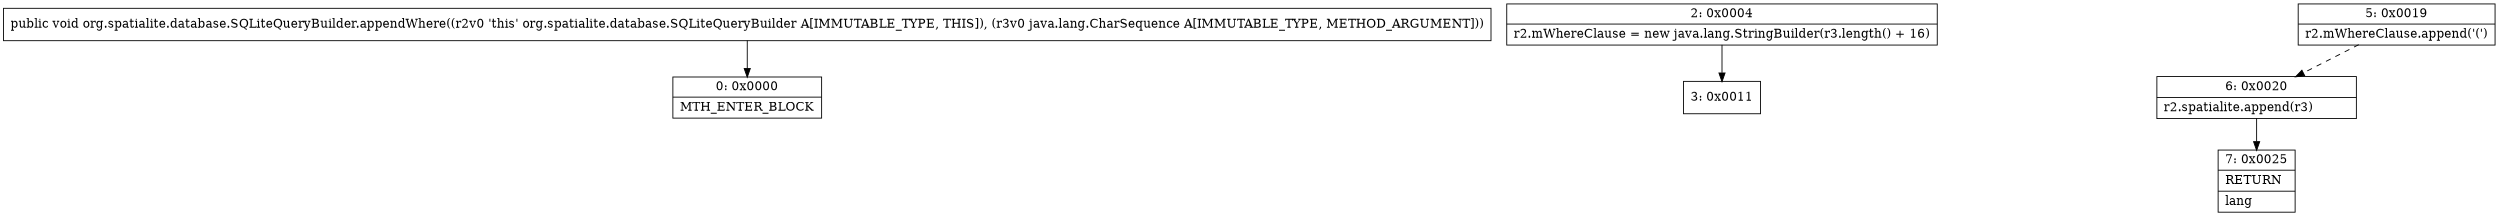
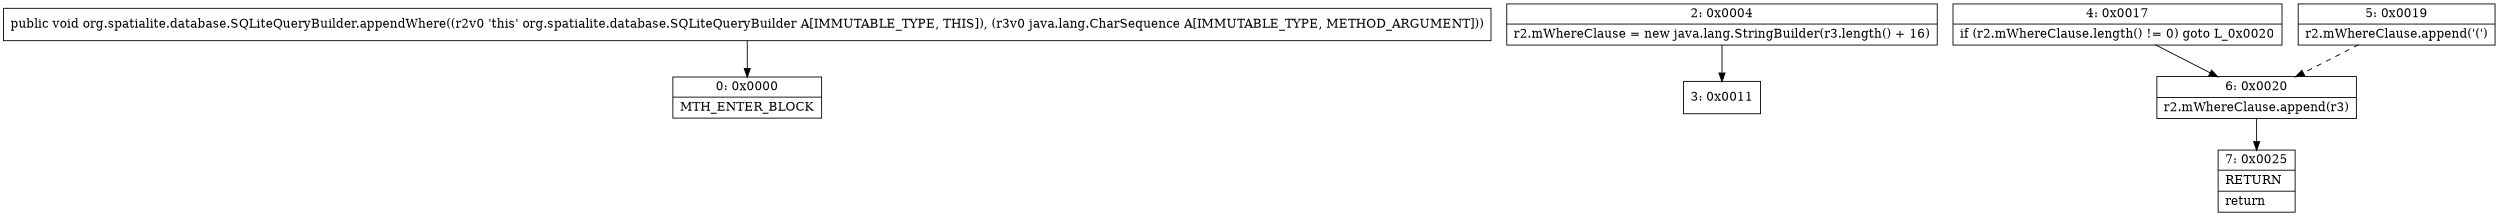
node "4: 0x0017": added
node "6: 0x0020": text "r2.spatialite.append(r3)" -> "r2.mWhereClause.append(r3)"
node "7: 0x0025": text "lang" -> "return"
